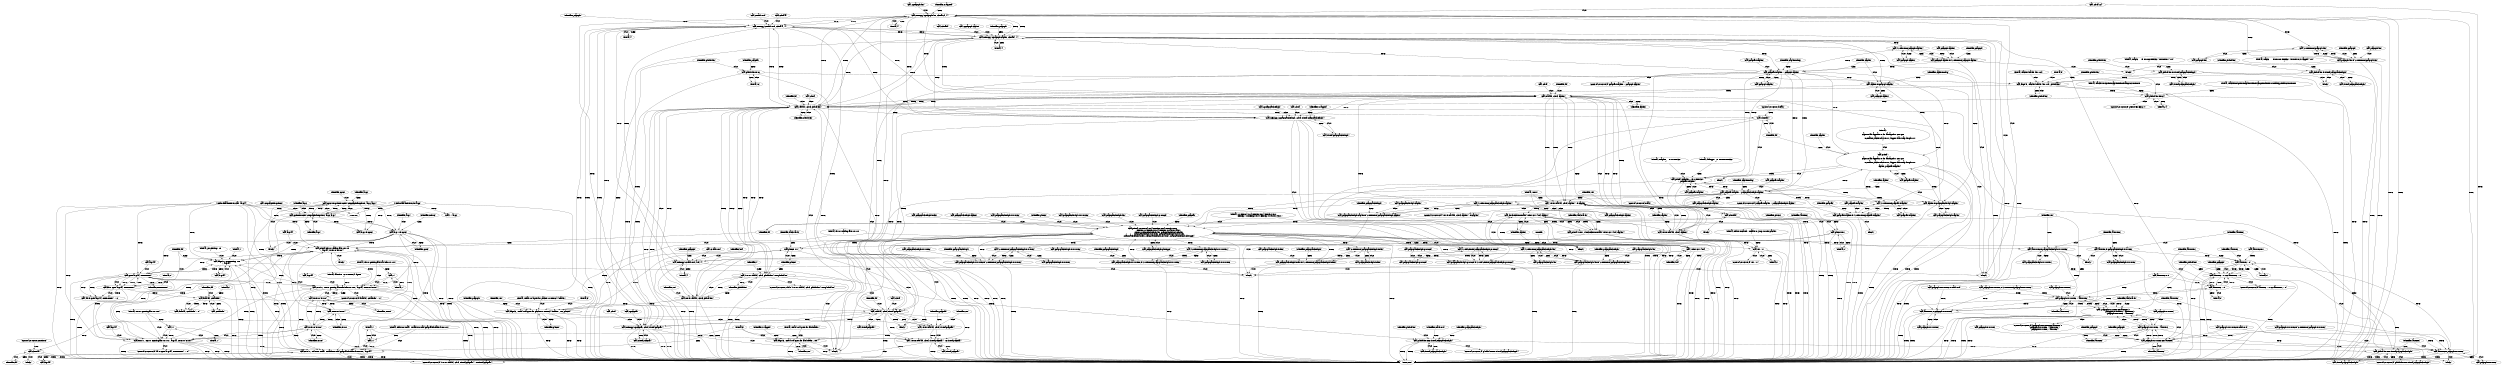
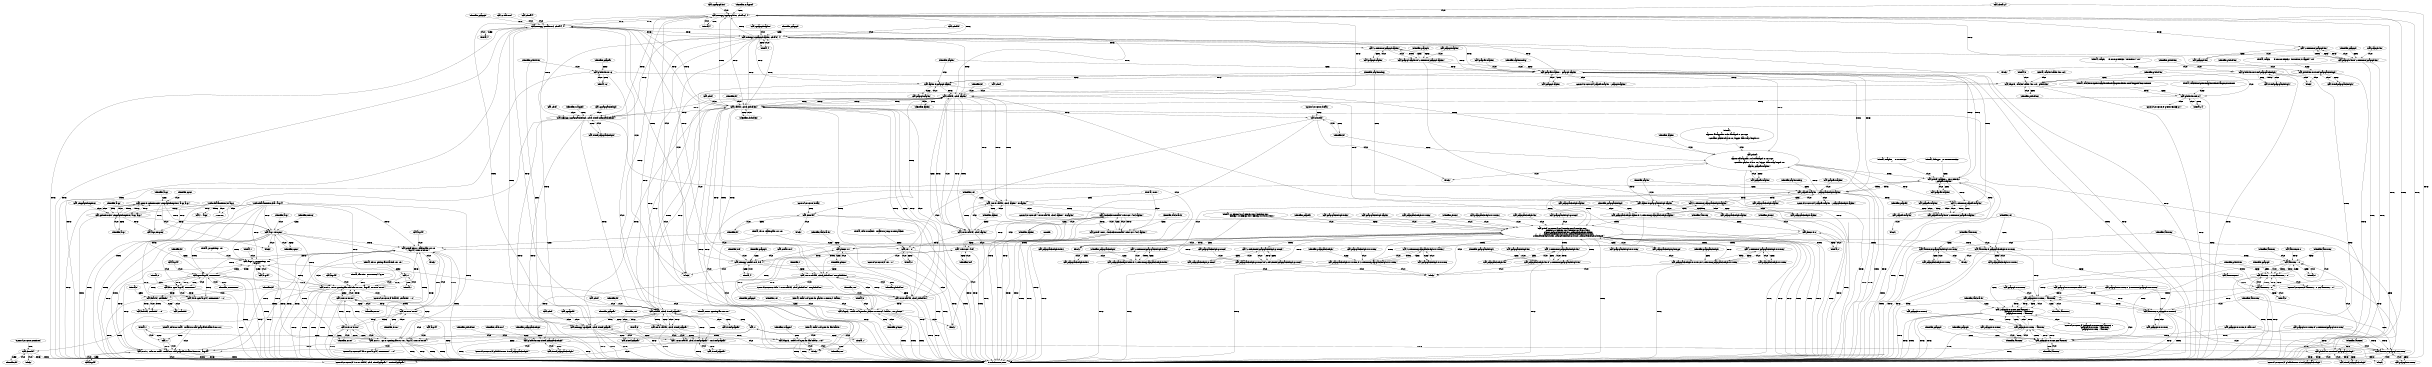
edge "(MethodParameterIn,int argc)" -> "1000108": label "DDG: " -> "AST: "
edge "(Call,last_usec = pcap_ph.ts.tv_usec)" -> "(Call,pcap_ph.ts.tv_usec < last_usec)": added, label "DDG:"
node "(PRIx,RET)": label "(PRIx,RET)" -> "(MethodReturn,RET)"
